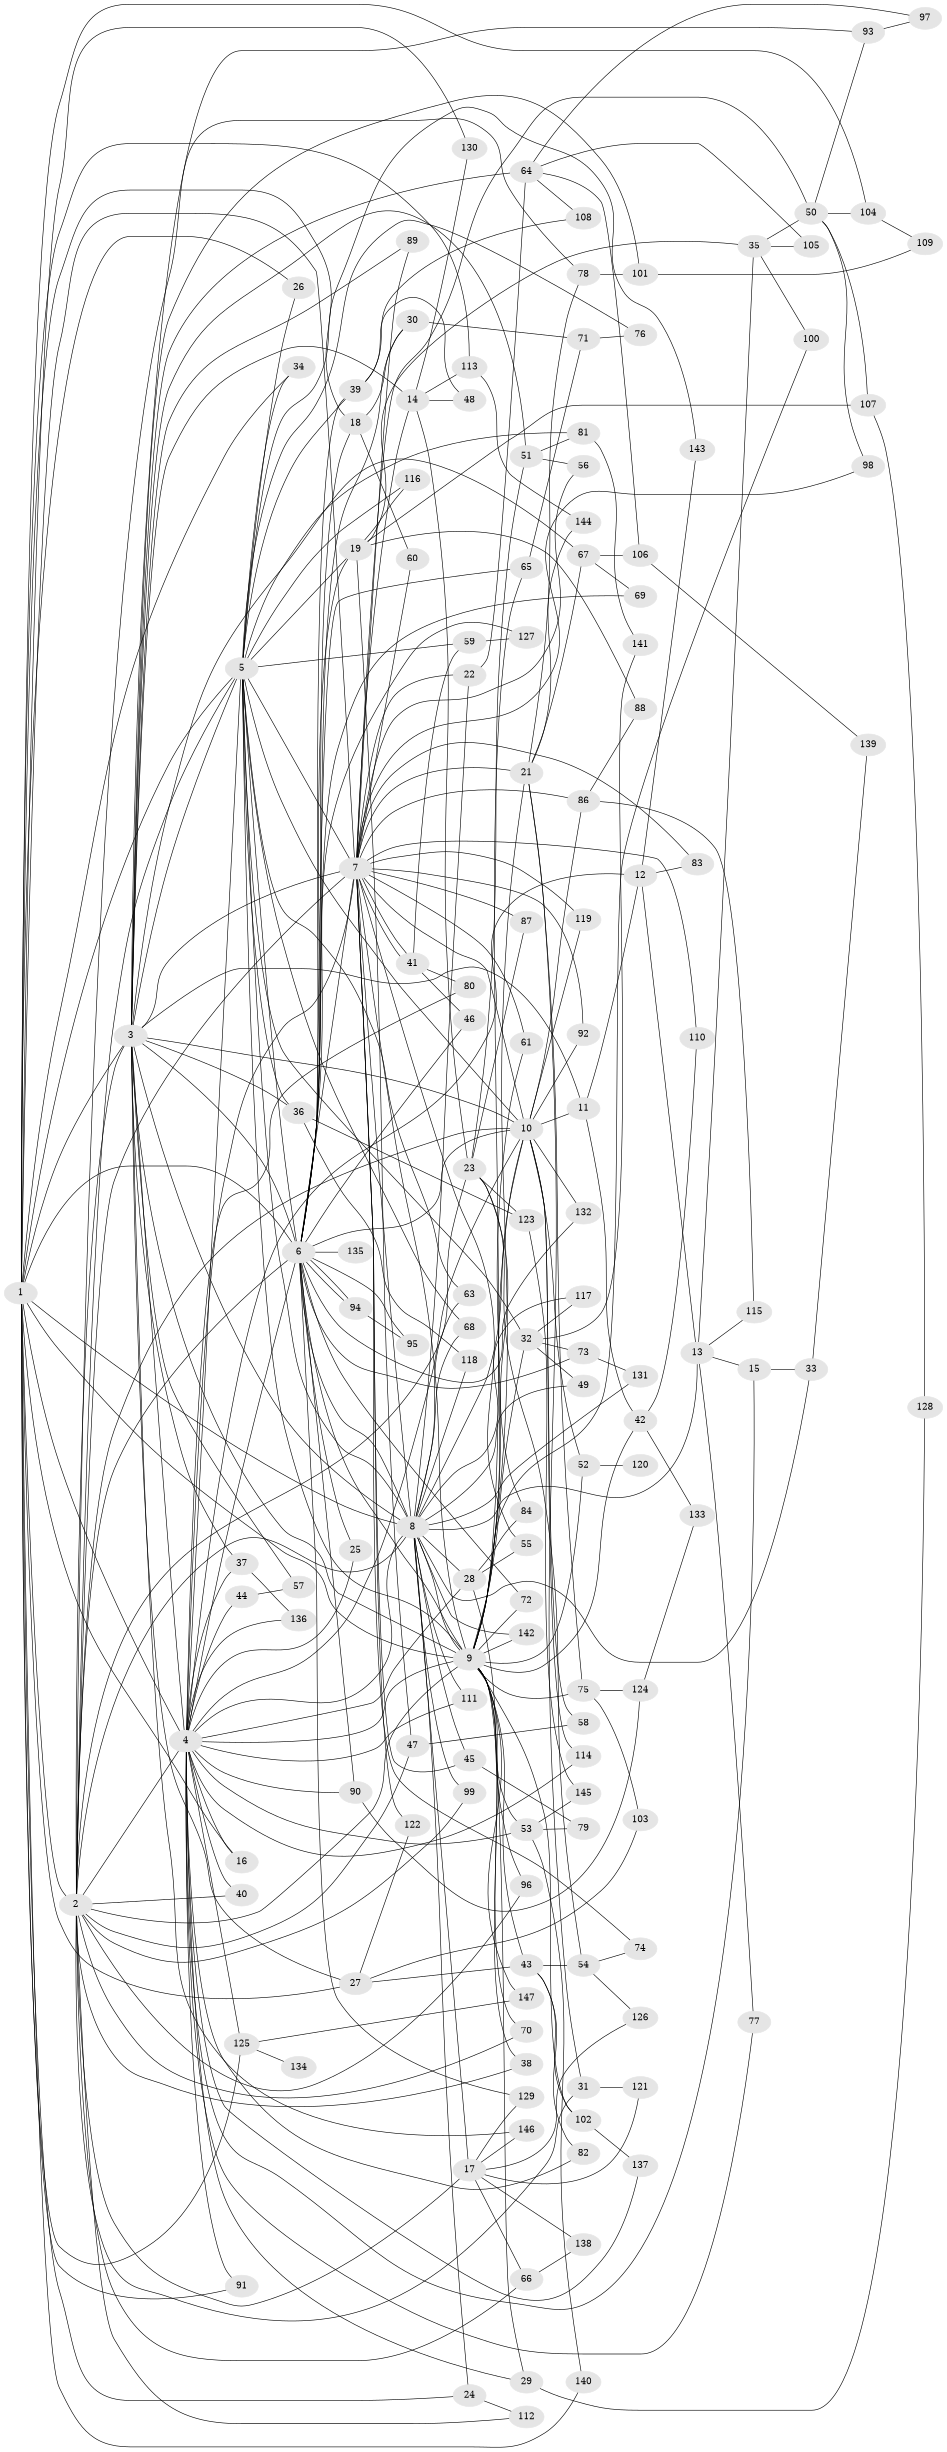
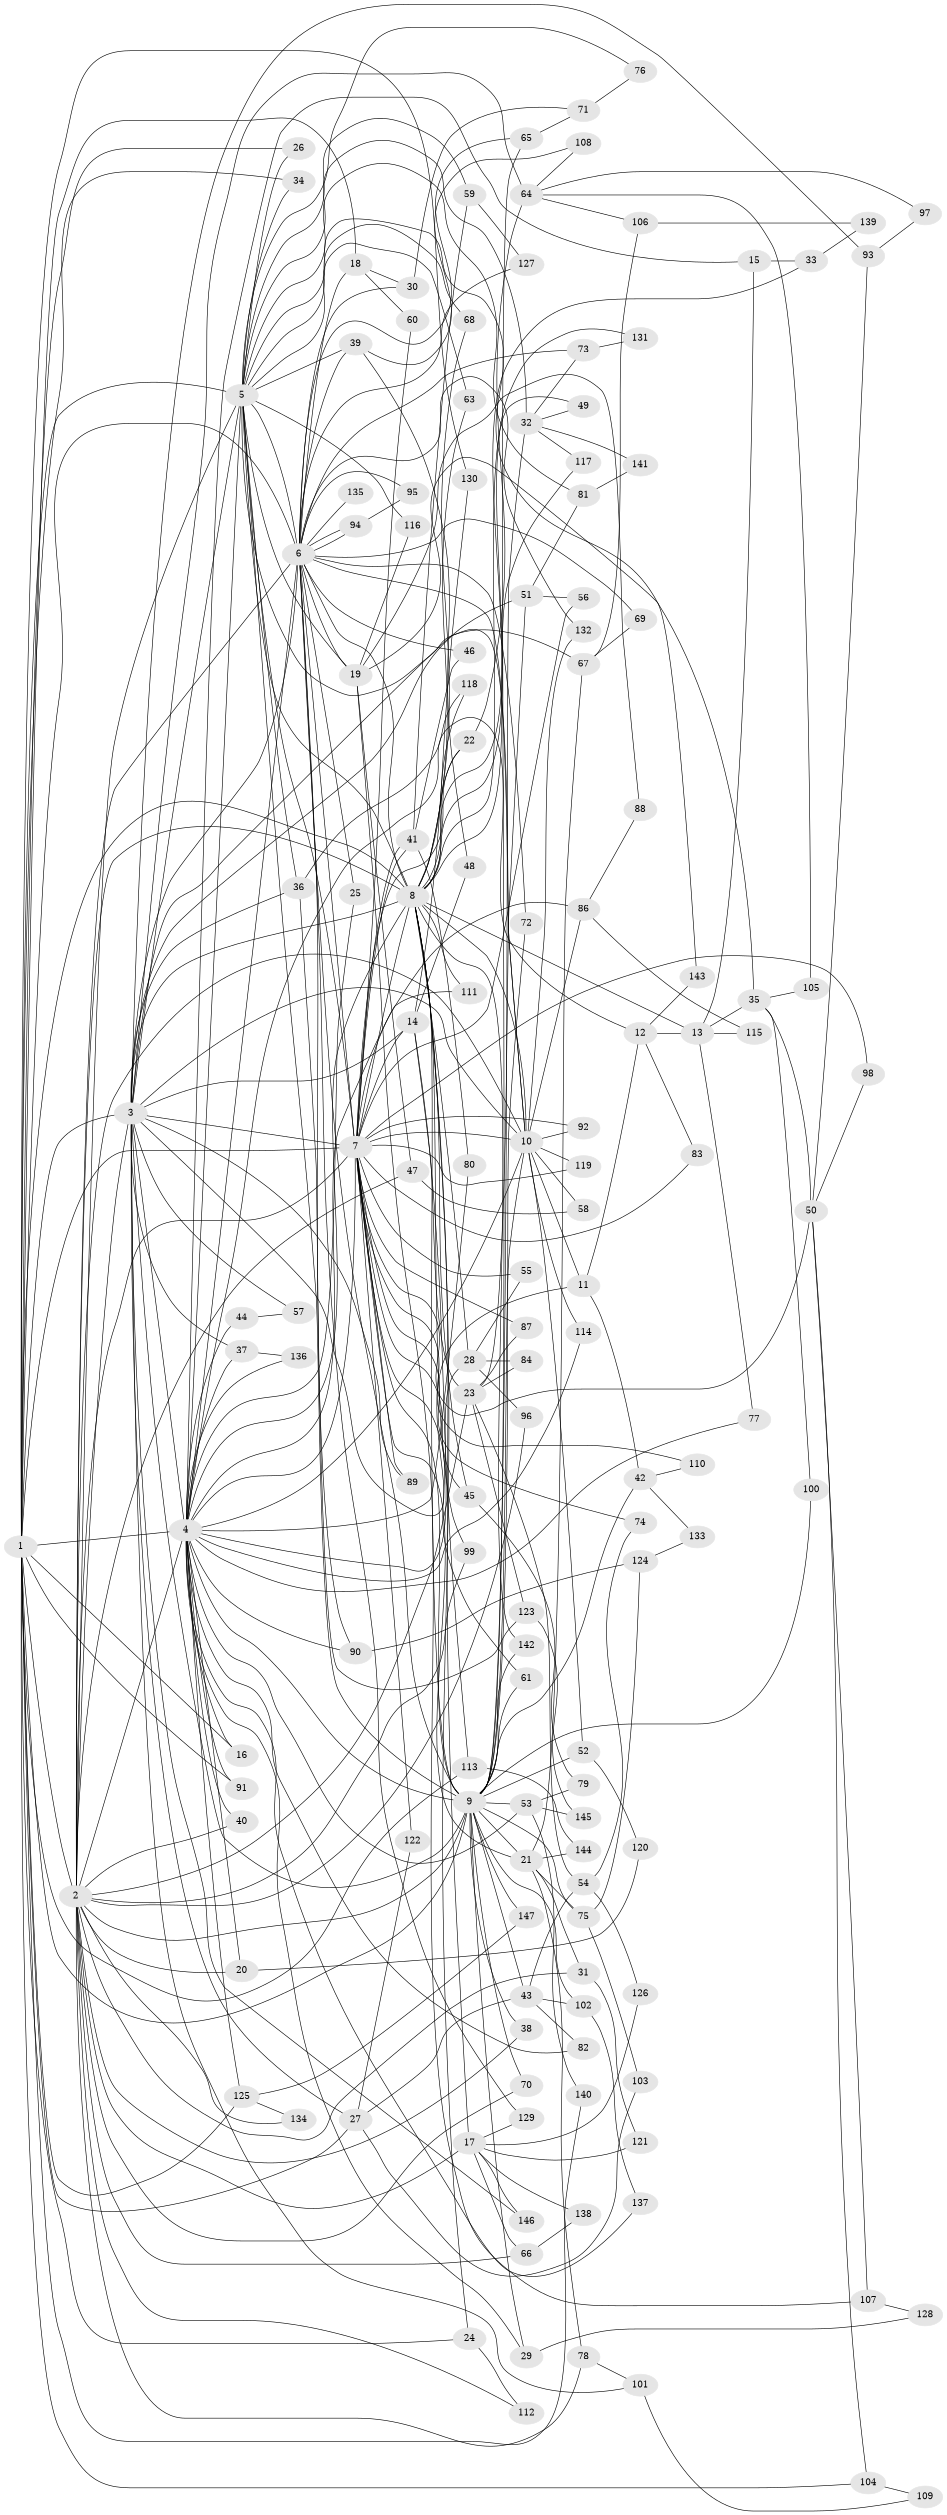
node "20": added
edge "2" -- "134": added
